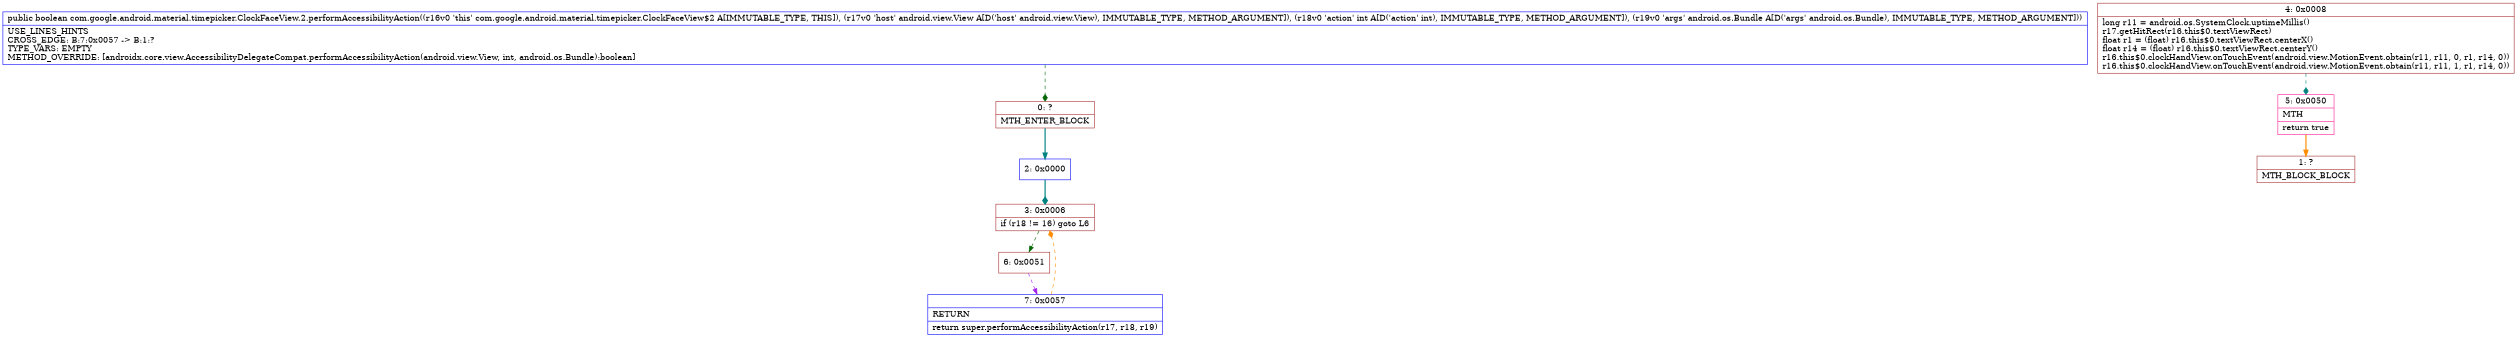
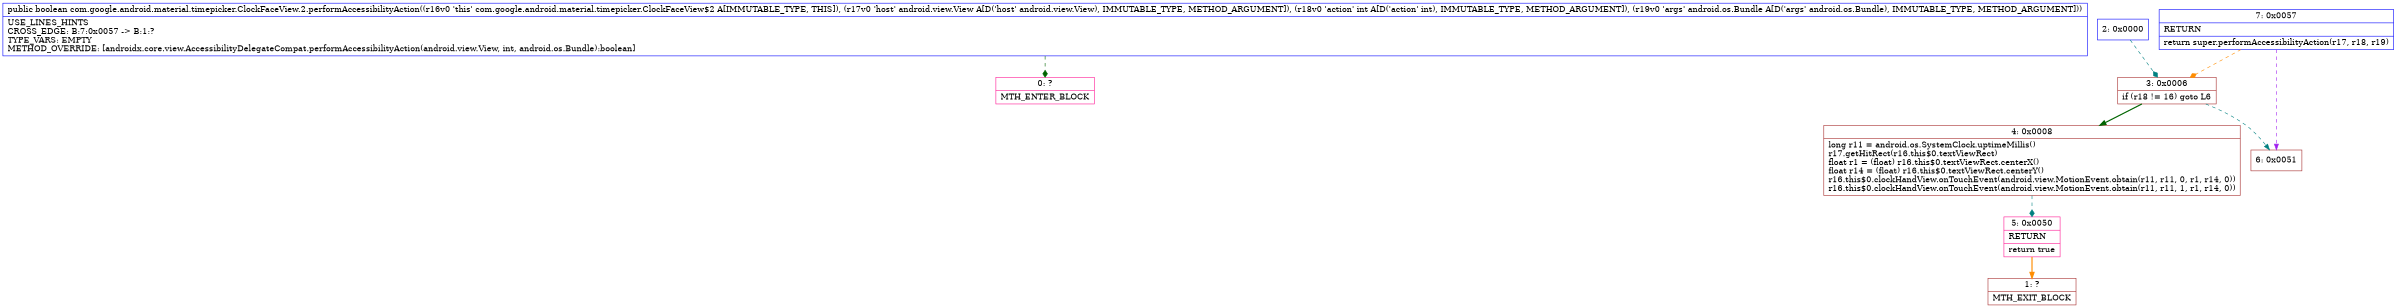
edge "3: 0x0006" -> "4: 0x0008": added
node "5: 0x0050": text "MTH" -> "RETURN"
node "0: ?": color brown -> deeppink
edge "0: ?" -> "2: 0x0000": removed
node "1: ?": text "MTH_BLOCK_BLOCK" -> "MTH_EXIT_BLOCK"
edge "2: 0x0000" -> "3: 0x0006": style bold -> dashed
edge "3: 0x0006" -> "6: 0x0051": color darkgreen -> teal
edge "6: 0x0051" -> "7: 0x0057": reversed
